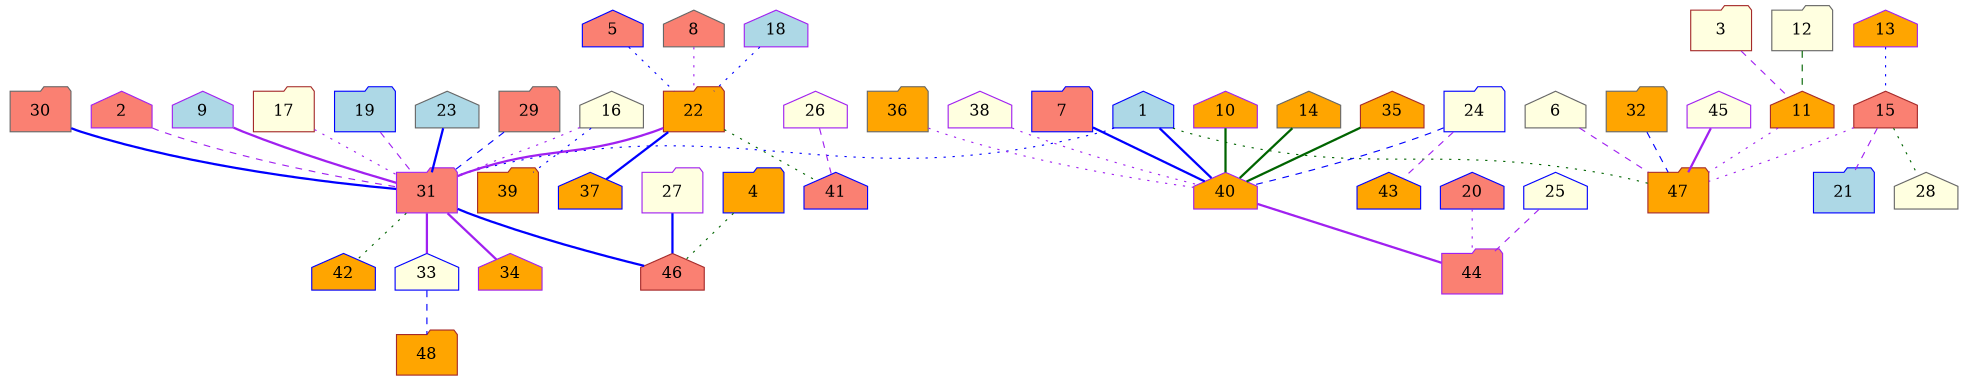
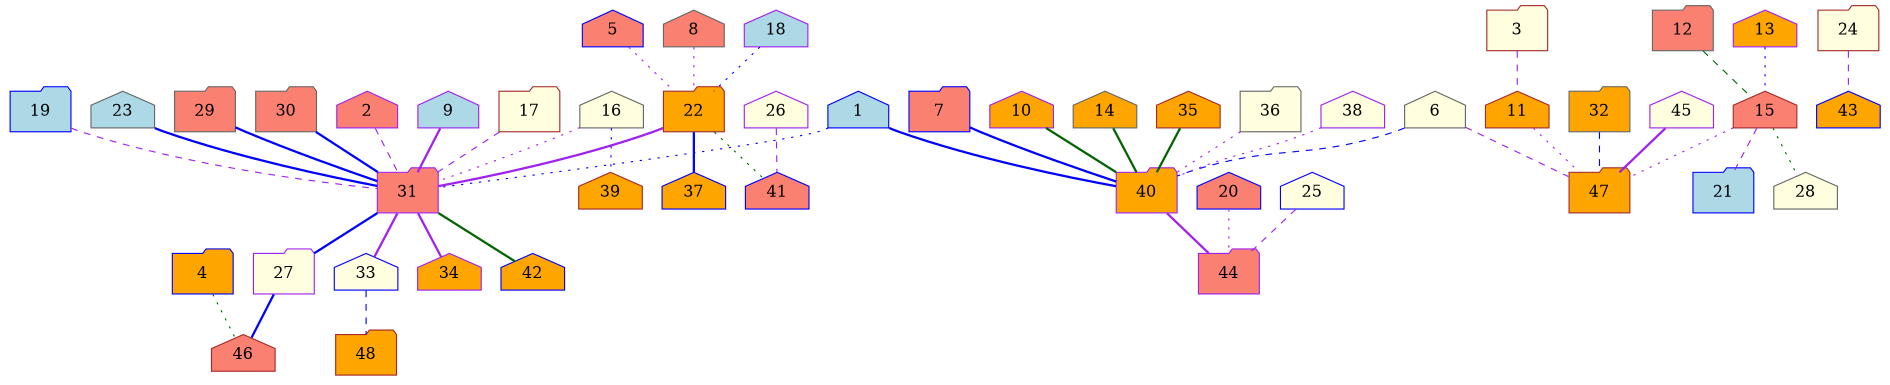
node "12": fillcolor lightyellow -> salmon
edge "5" -- "22": color blue -> purple
edge "12" -- "11": now "12" -- "15"
node "36": fillcolor orange -> lightyellow
node "24": color blue -> brown
edge "17" -- "31": style dotted -> dashed
edge "29" -- "31": style dashed -> bold
edge "1" -- "47": removed
edge "24" -- "40": now "6" -- "40"
node "39": shape folder -> house
node "40": shape house -> folder
edge "31" -- "42": style dotted -> bold
edge "31" -- "46": now "31" -- "27"
